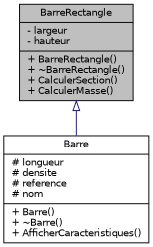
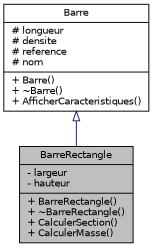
edge "Barre" -> "BarreRectangle": reversed
